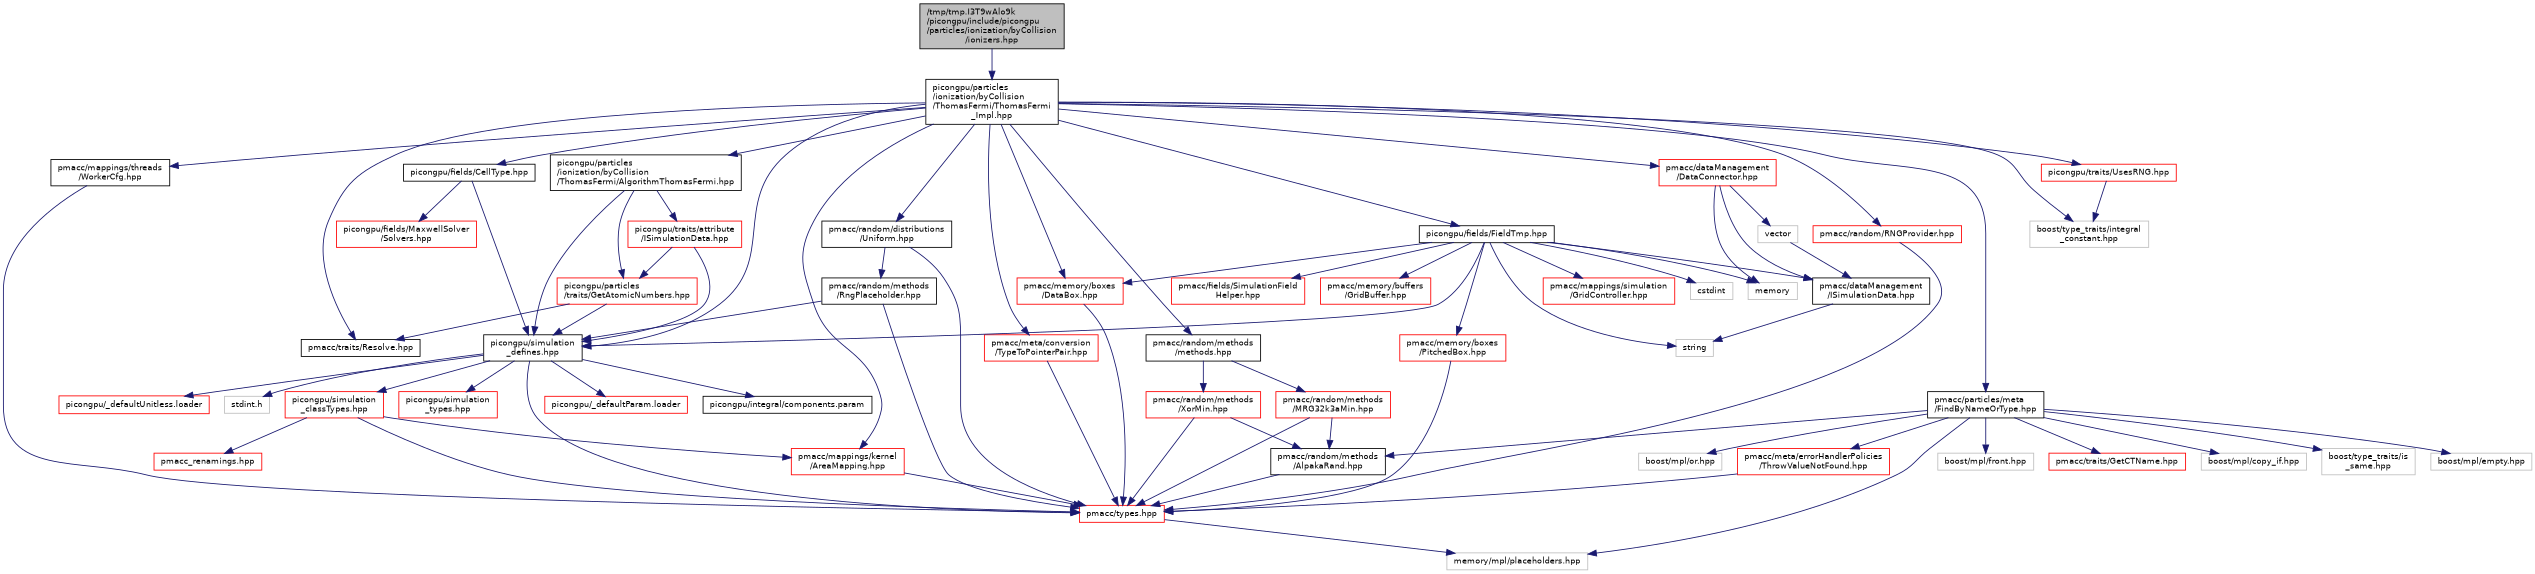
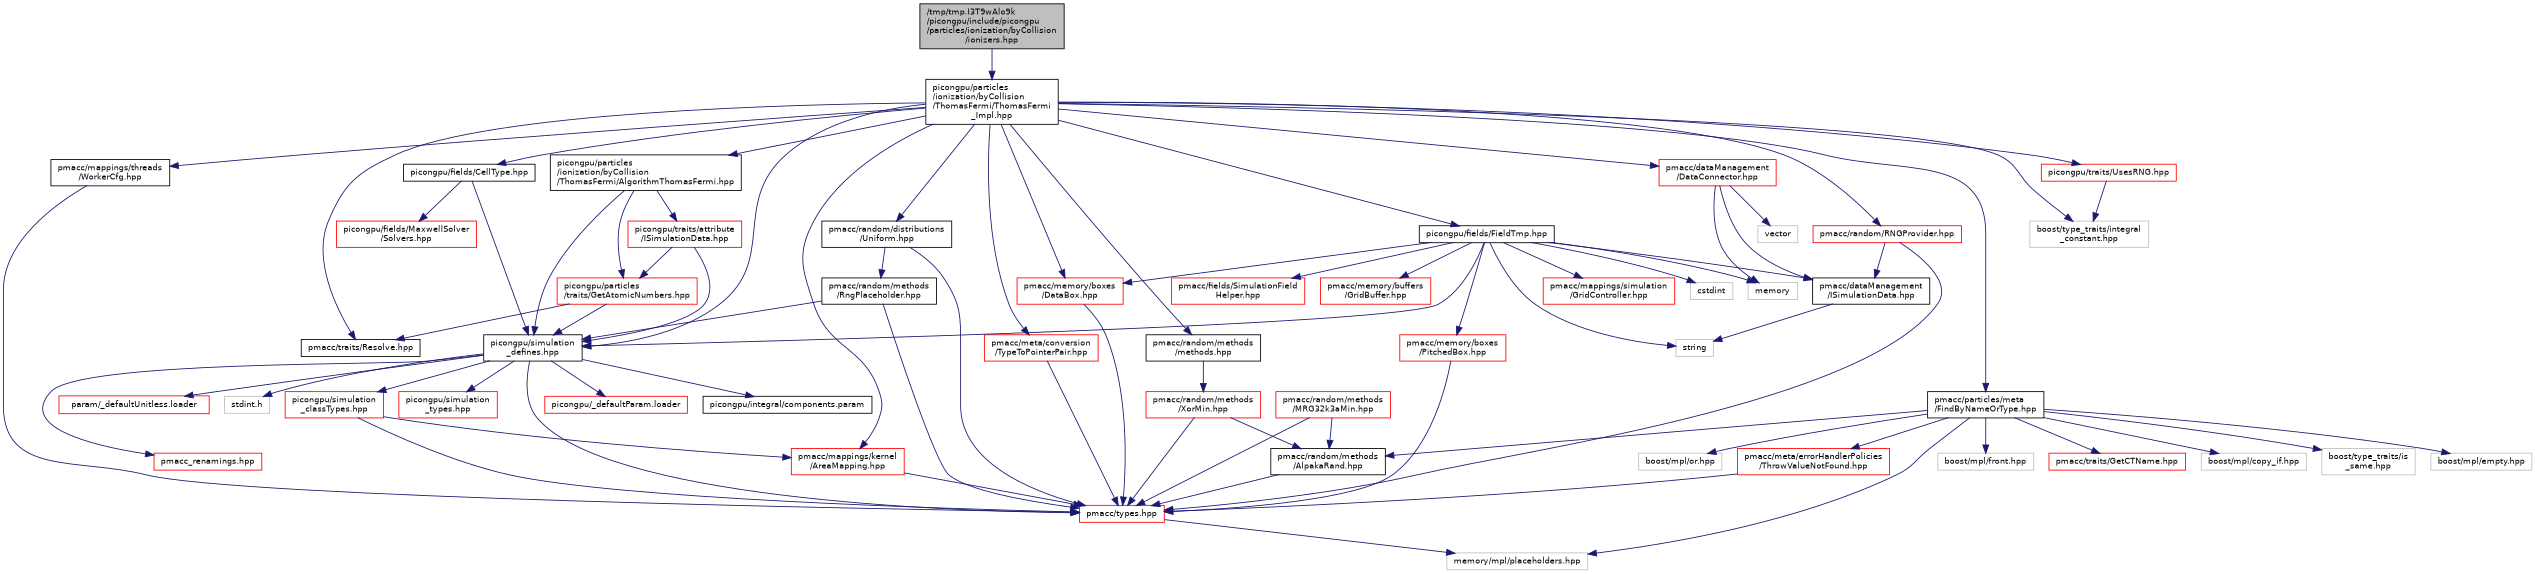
edge "vector" -> "pmacc/dataManagement /ISimulationData.hpp": now "pmacc/random/RNGProvider.hpp" -> "pmacc/dataManagement /ISimulationData.hpp"
edge "pmacc/random/methods /methods.hpp" -> "pmacc/random/methods /MRG32k3aMin.hpp": removed
node "picongpu/_defaultUnitless.loader": label "picongpu/_defaultUnitless.loader" -> "param/_defaultUnitless.loader"
edge "picongpu/simulation _classTypes.hpp" -> "pmacc_renamings.hpp": now "picongpu/simulation _defines.hpp" -> "pmacc_renamings.hpp"
